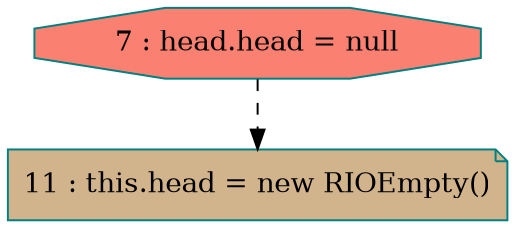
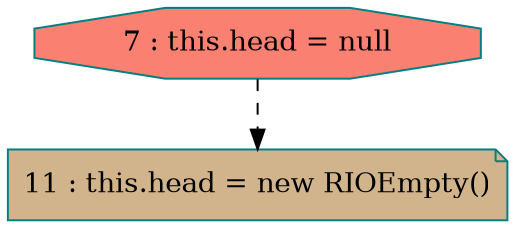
node "7 : head.head = null": label "7 : head.head = null" -> "7 : this.head = null"
